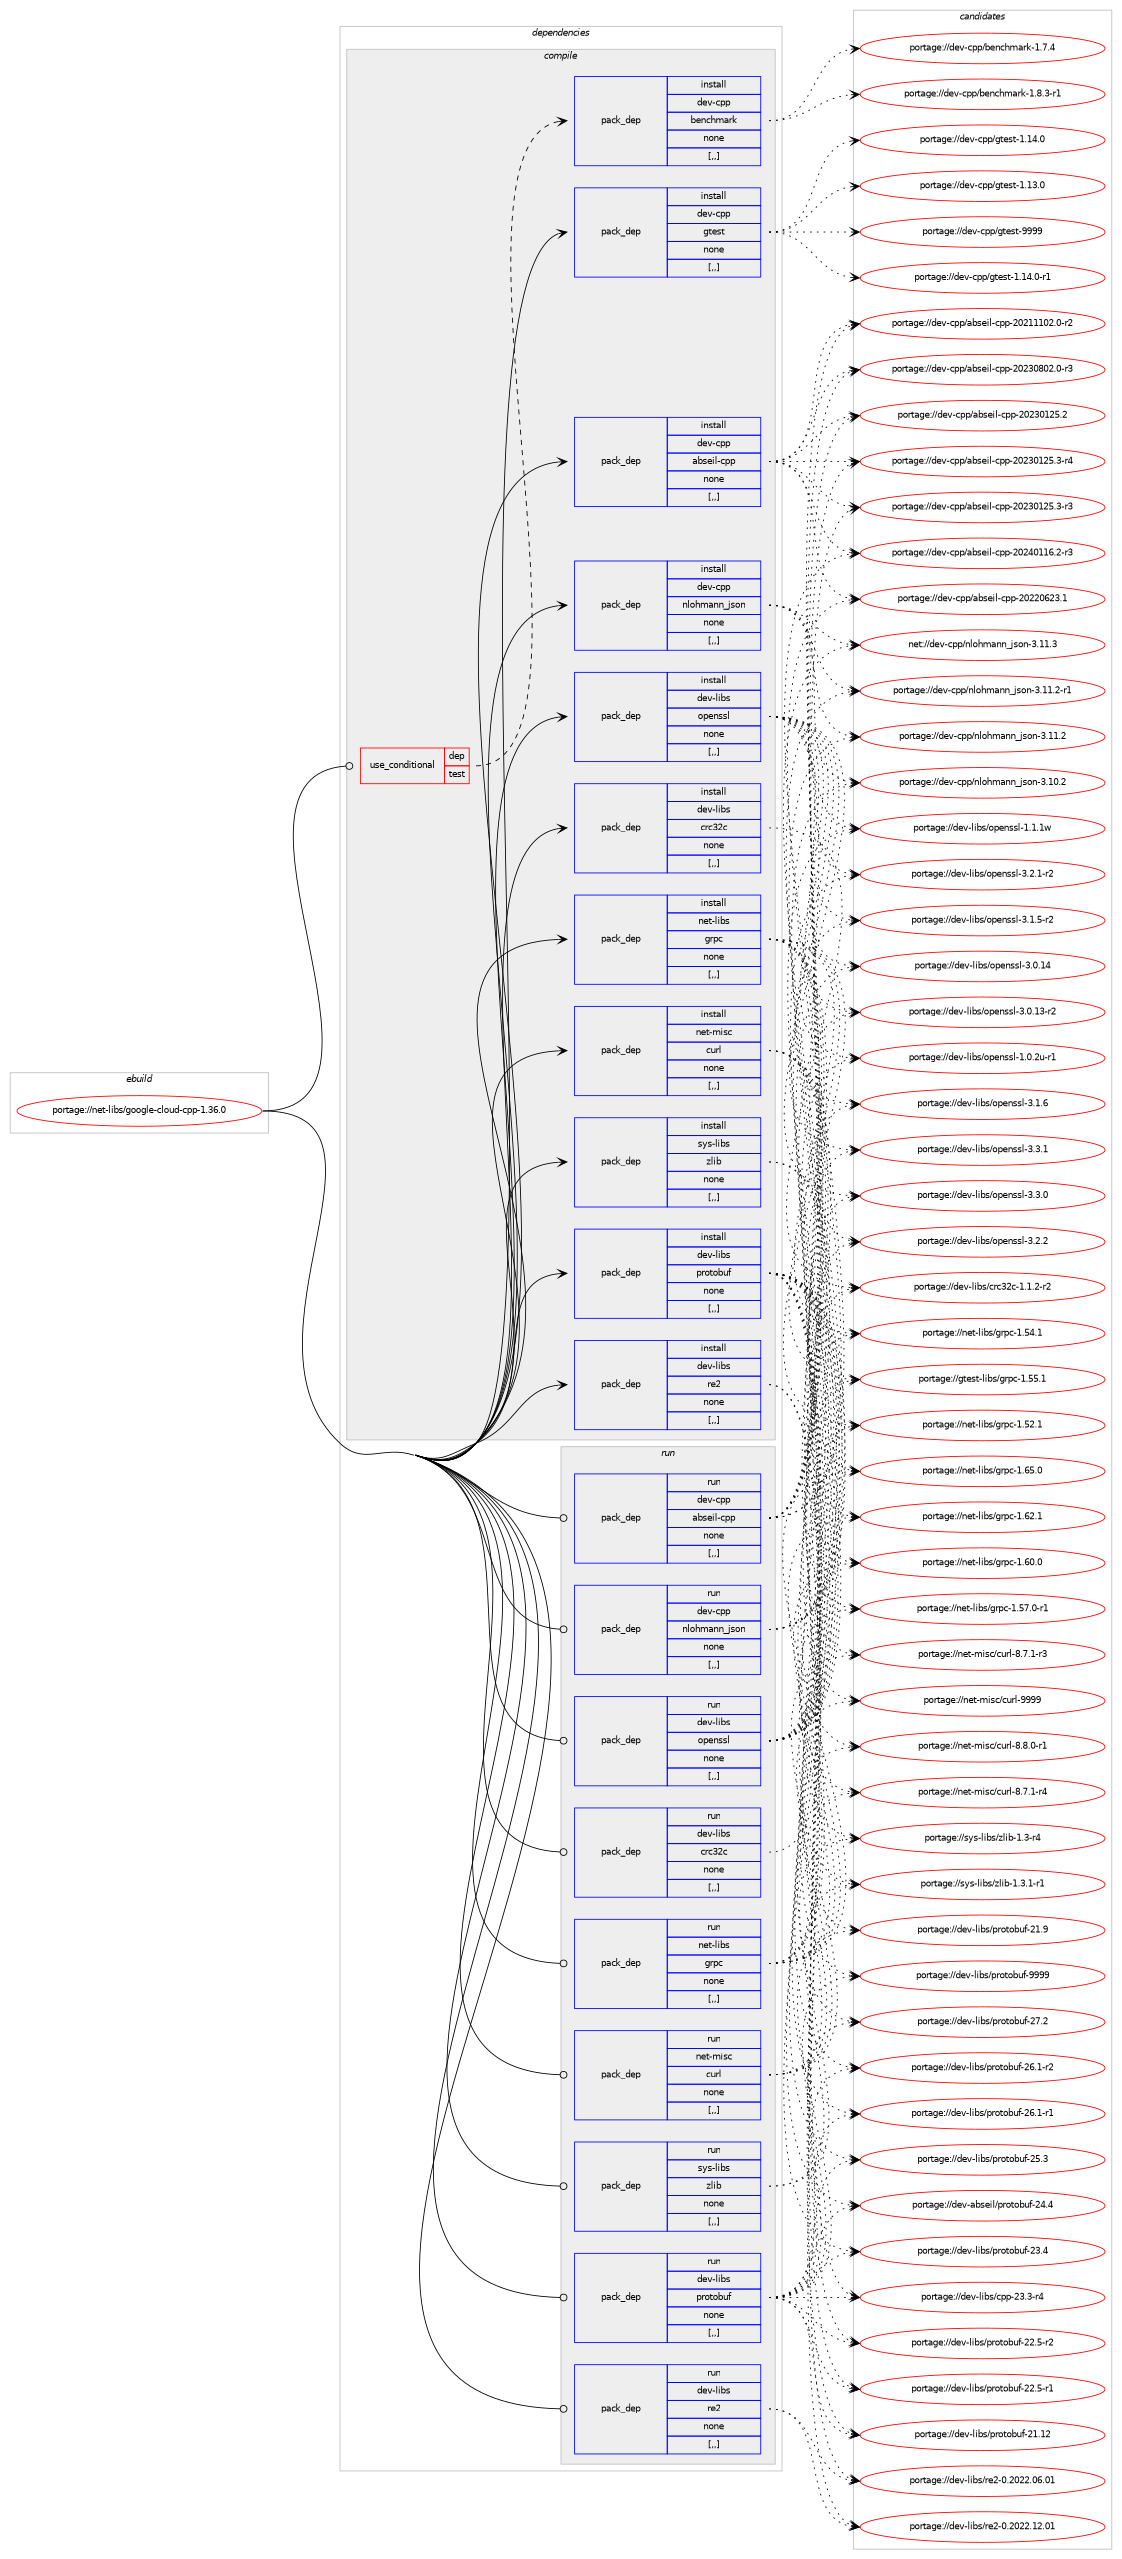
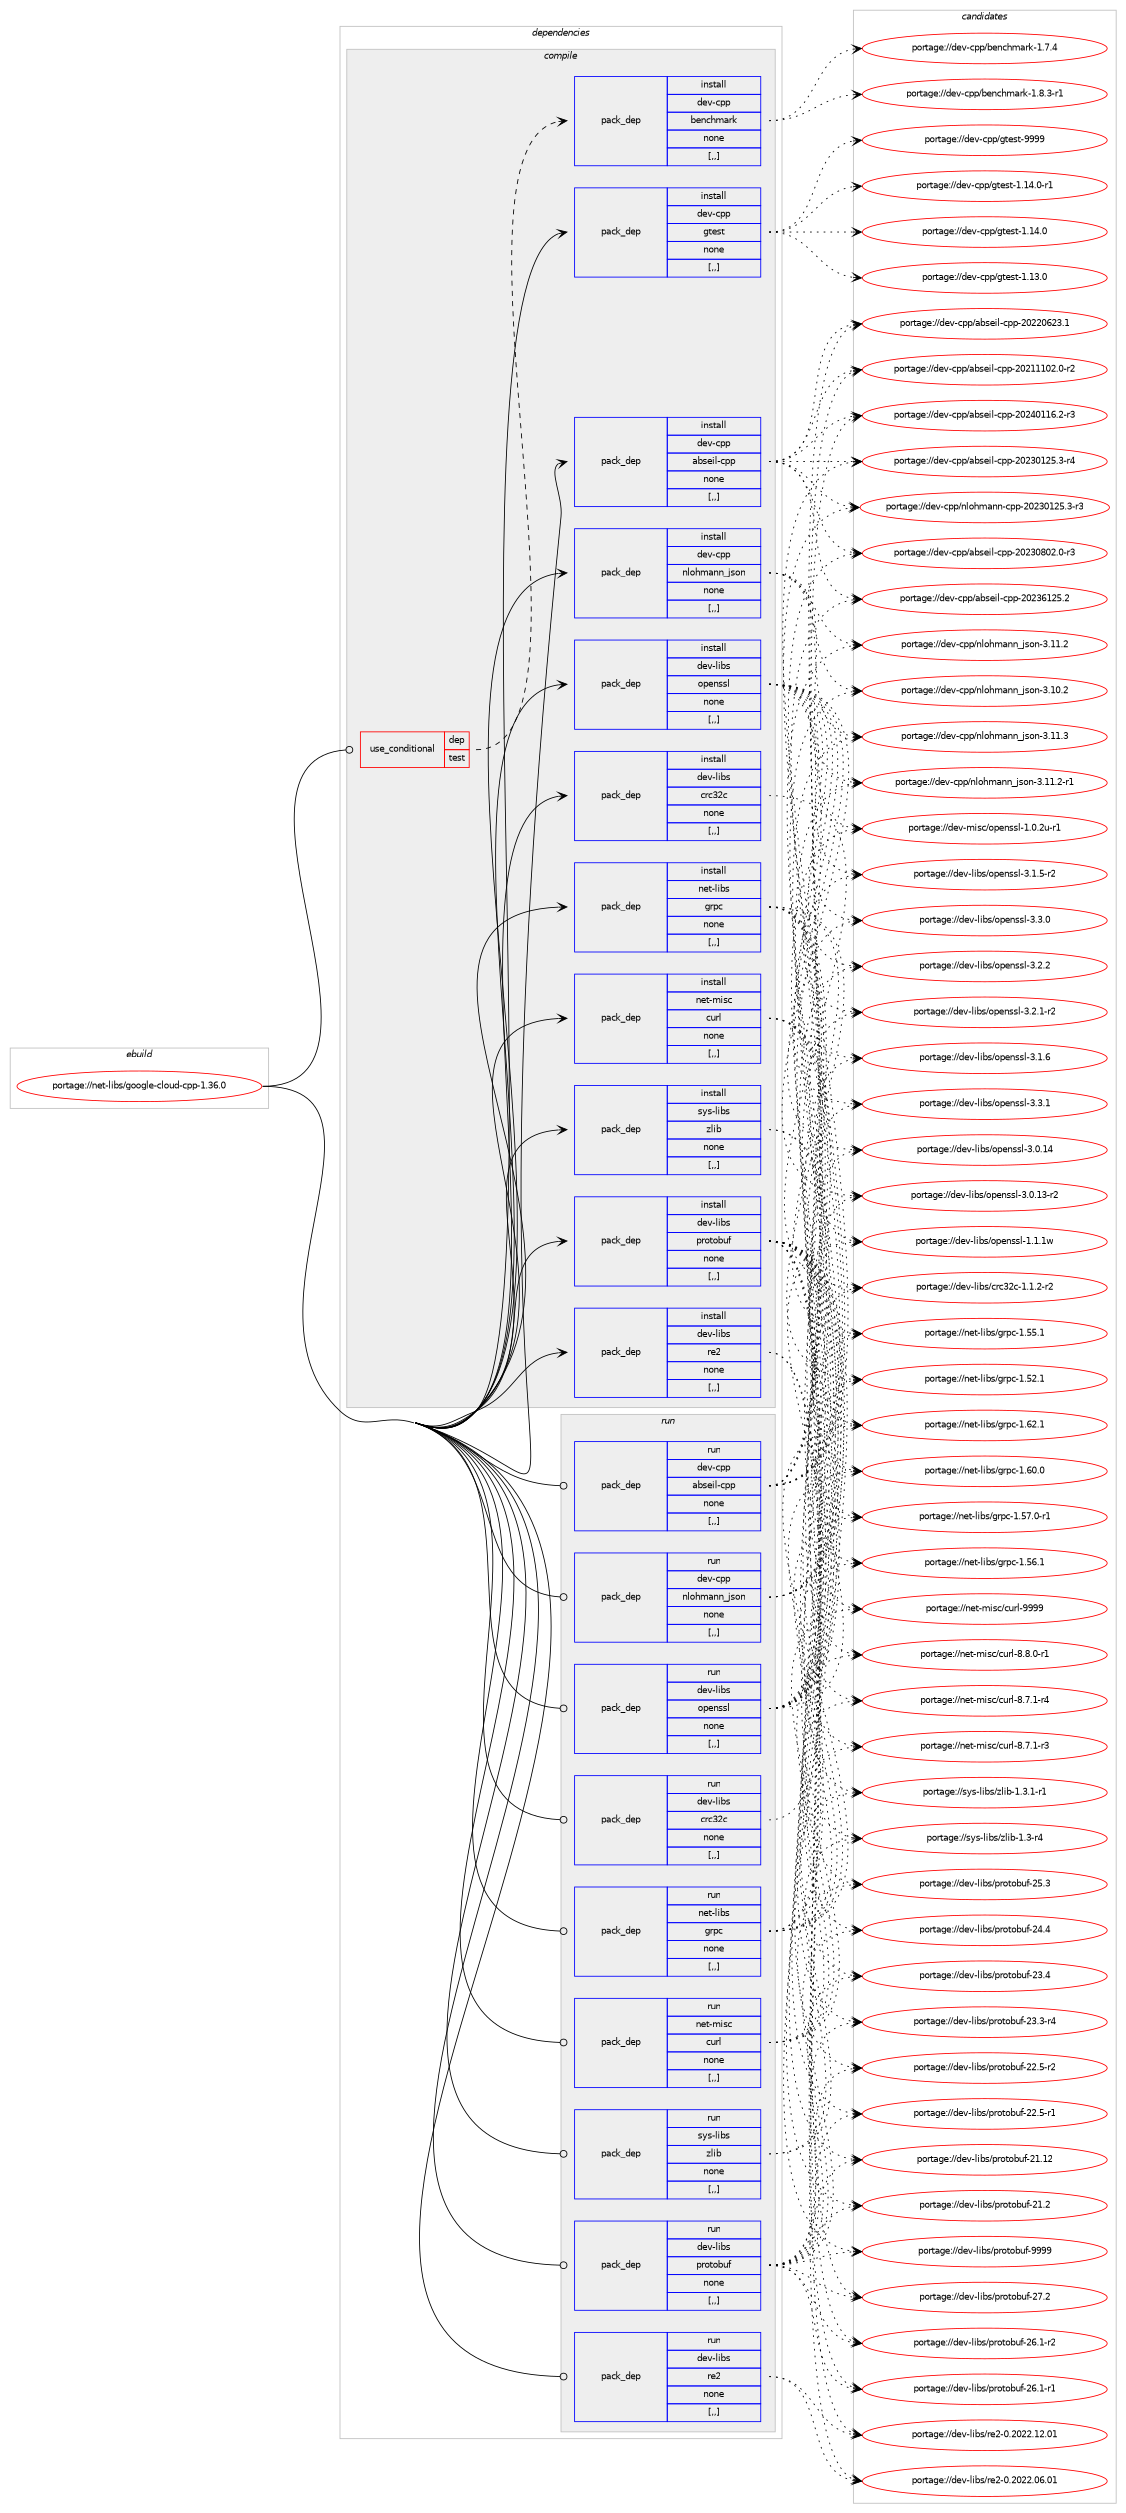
node "portage://dev-cpp/abseil-cpp-20230125.2": label "portage://dev-cpp/abseil-cpp-20230125.2" -> "portage://dev-cpp/abseil-cpp-20236125.2"
node "portage://dev-cpp/abseil-cpp-20230125.3-r3": label "portage://dev-cpp/abseil-cpp-20230125.3-r3" -> "portage://dev-cpp/nlohmann-cpp-20230125.3-r3"
node "net://dev-cpp/nlohmann_json-3.11.3": label "net://dev-cpp/nlohmann_json-3.11.3" -> "portage://dev-cpp/nlohmann_json-3.11.3"
node "portage://dev-libs/openssl-1.0.2u-r1": label "portage://dev-libs/openssl-1.0.2u-r1" -> "portage://dev-misc/openssl-1.0.2u-r1"
node "portage://net-libs/grpc-1.54.1": label "portage://net-libs/grpc-1.54.1" -> "portage://net-libs/grpc-1.56.1"
node "portage://gtest-libs/grpc-1.55.1": label "portage://gtest-libs/grpc-1.55.1" -> "portage://net-libs/grpc-1.55.1"
node "portage://net-libs/grpc-1.65.0": removed
node "portage://dev-libs/protobuf-21.9": label "portage://dev-libs/protobuf-21.9" -> "portage://dev-libs/protobuf-21.2"
node "portage://dev-abseil/protobuf-24.4": label "portage://dev-abseil/protobuf-24.4" -> "portage://dev-libs/protobuf-24.4"
node "portage://dev-libs/cpp-23.3-r4": label "portage://dev-libs/cpp-23.3-r4" -> "portage://dev-libs/protobuf-23.3-r4"
